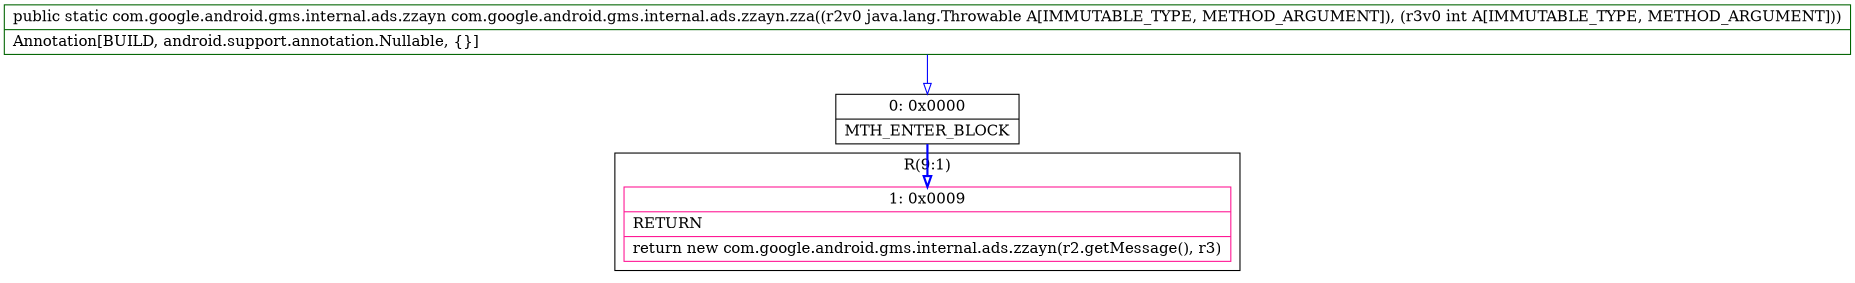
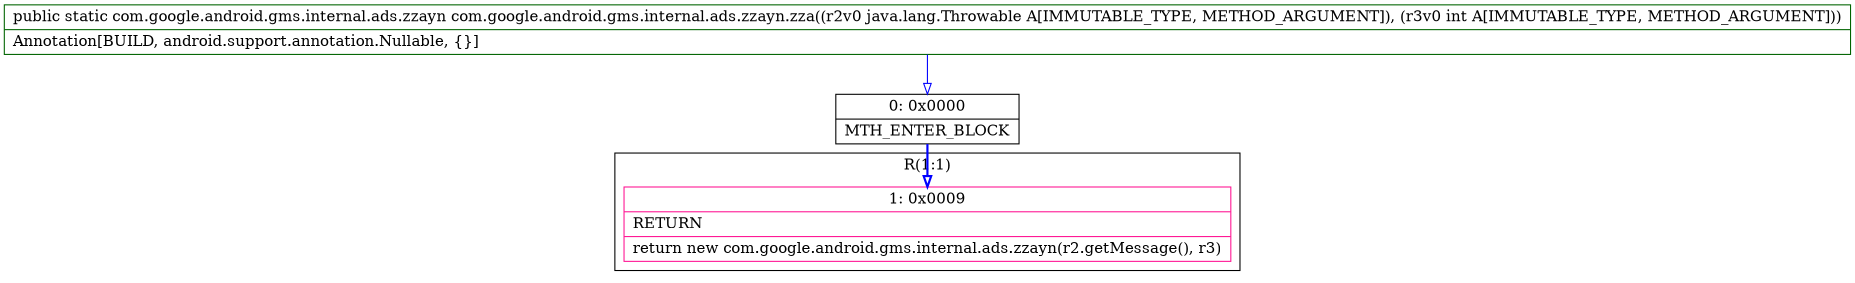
cluster "R(9:1)": label "R(9:1)" -> "R(1:1)"
